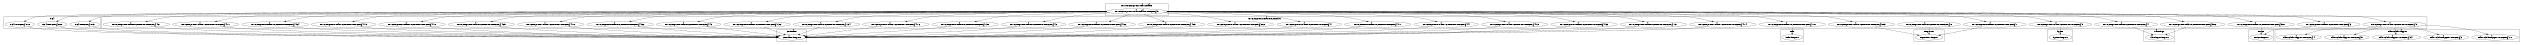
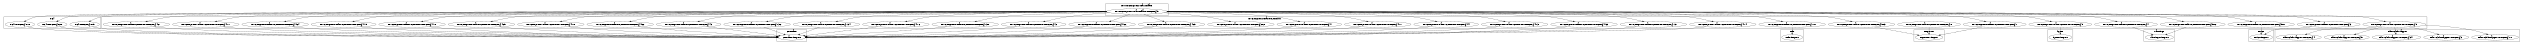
node "IO::Common::Base::Common::BEGIN@477": label "IO::Common::Base::Common::BEGIN@477" -> "IO::Compress::Base::Common::BEGIN@477"
